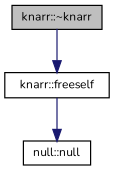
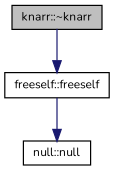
node "knarr::freeself": label "knarr::freeself" -> "freeself::freeself"
